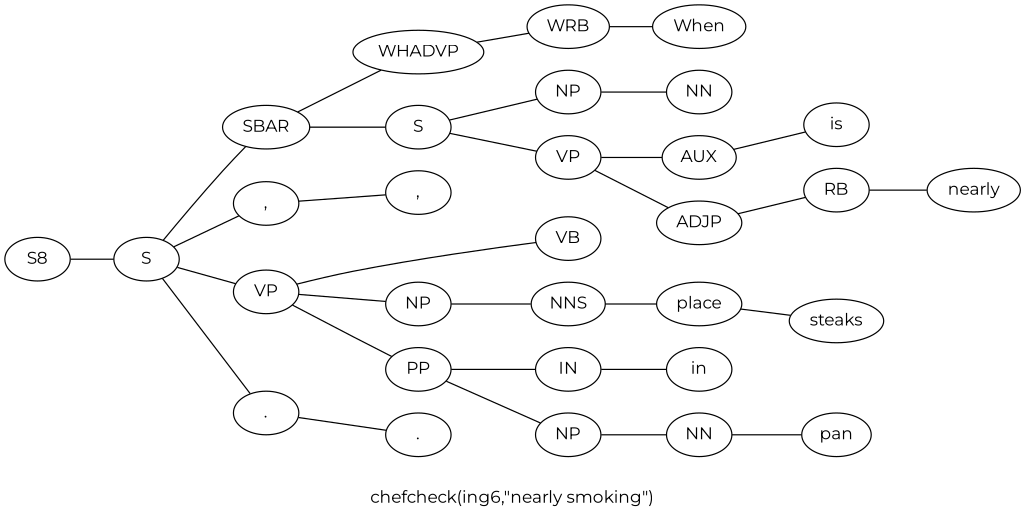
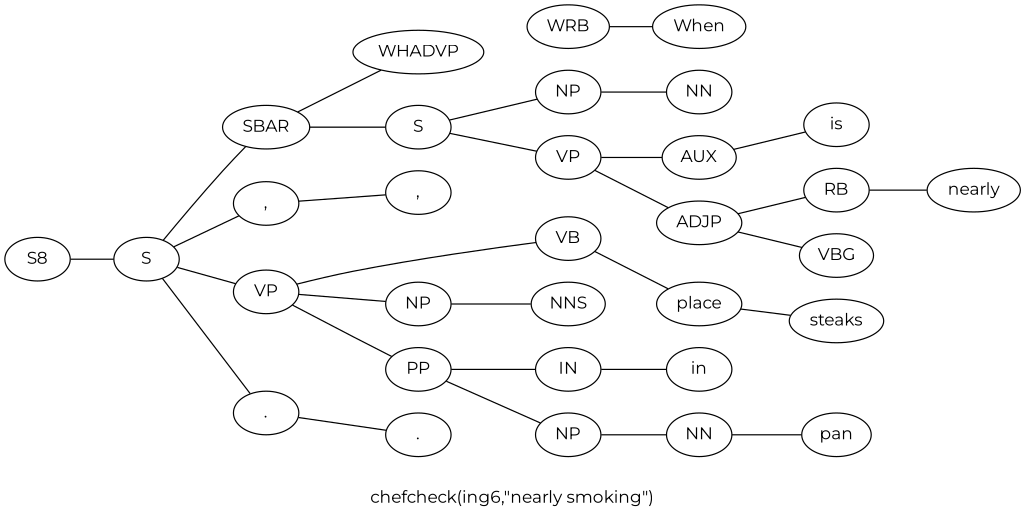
edge "WRB" -- "WHADVP": removed
node "VBG": added
edge "NNS" -- "place": now "VB" -- "place"
